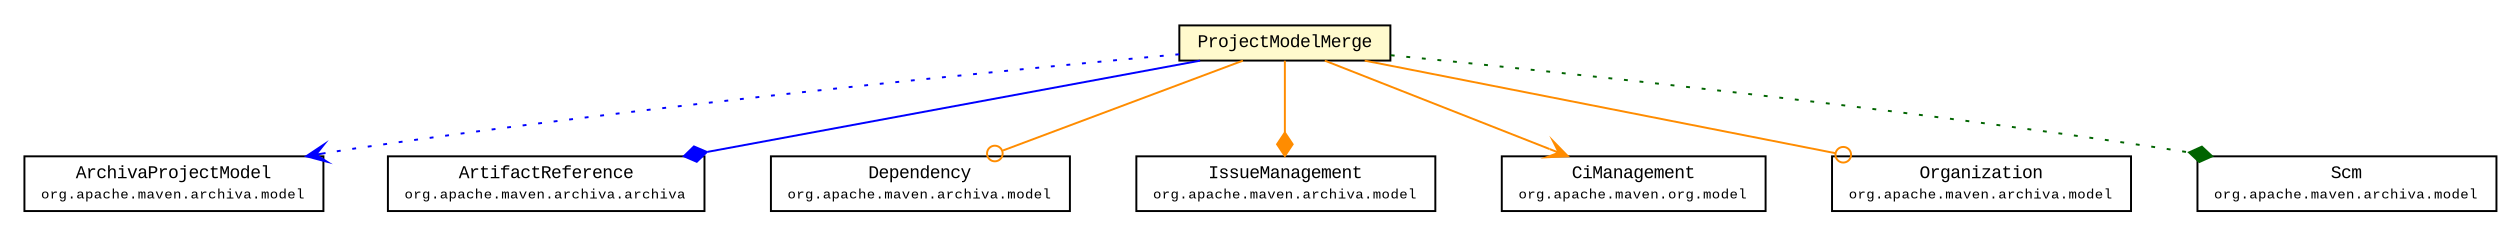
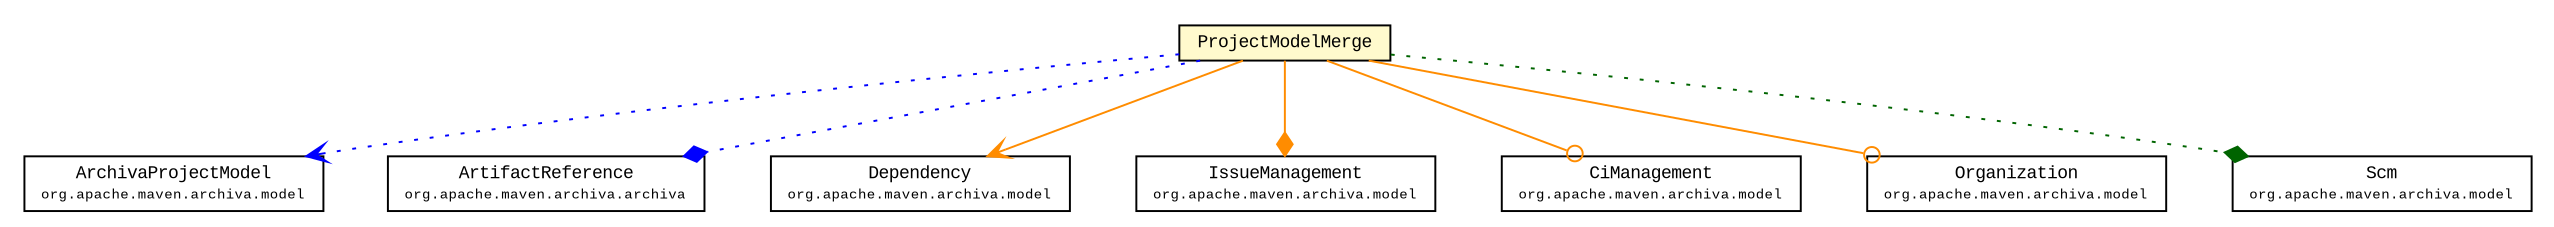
edge "ProjectModelMerge" -> "CiManagement": arrowhead vee -> odot
edge "ProjectModelMerge" -> "ArtifactReference": style solid -> dotted
edge "ProjectModelMerge" -> "Dependency": arrowhead odot -> vee
node "CiManagement": text "org.apache.maven.org.model" -> "org.apache.maven.archiva.model"
